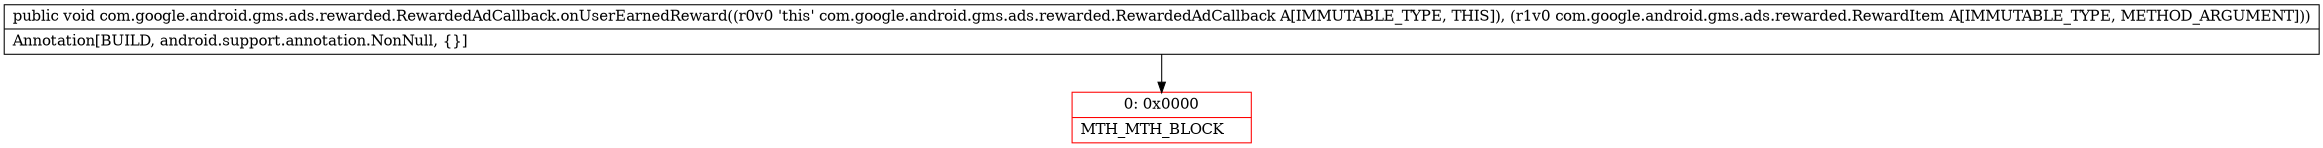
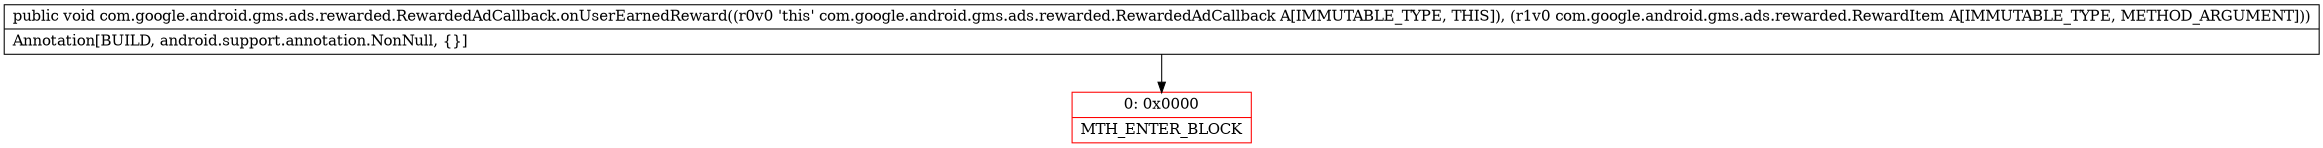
node "0: 0x0000": text "MTH_MTH_BLOCK" -> "MTH_ENTER_BLOCK"
